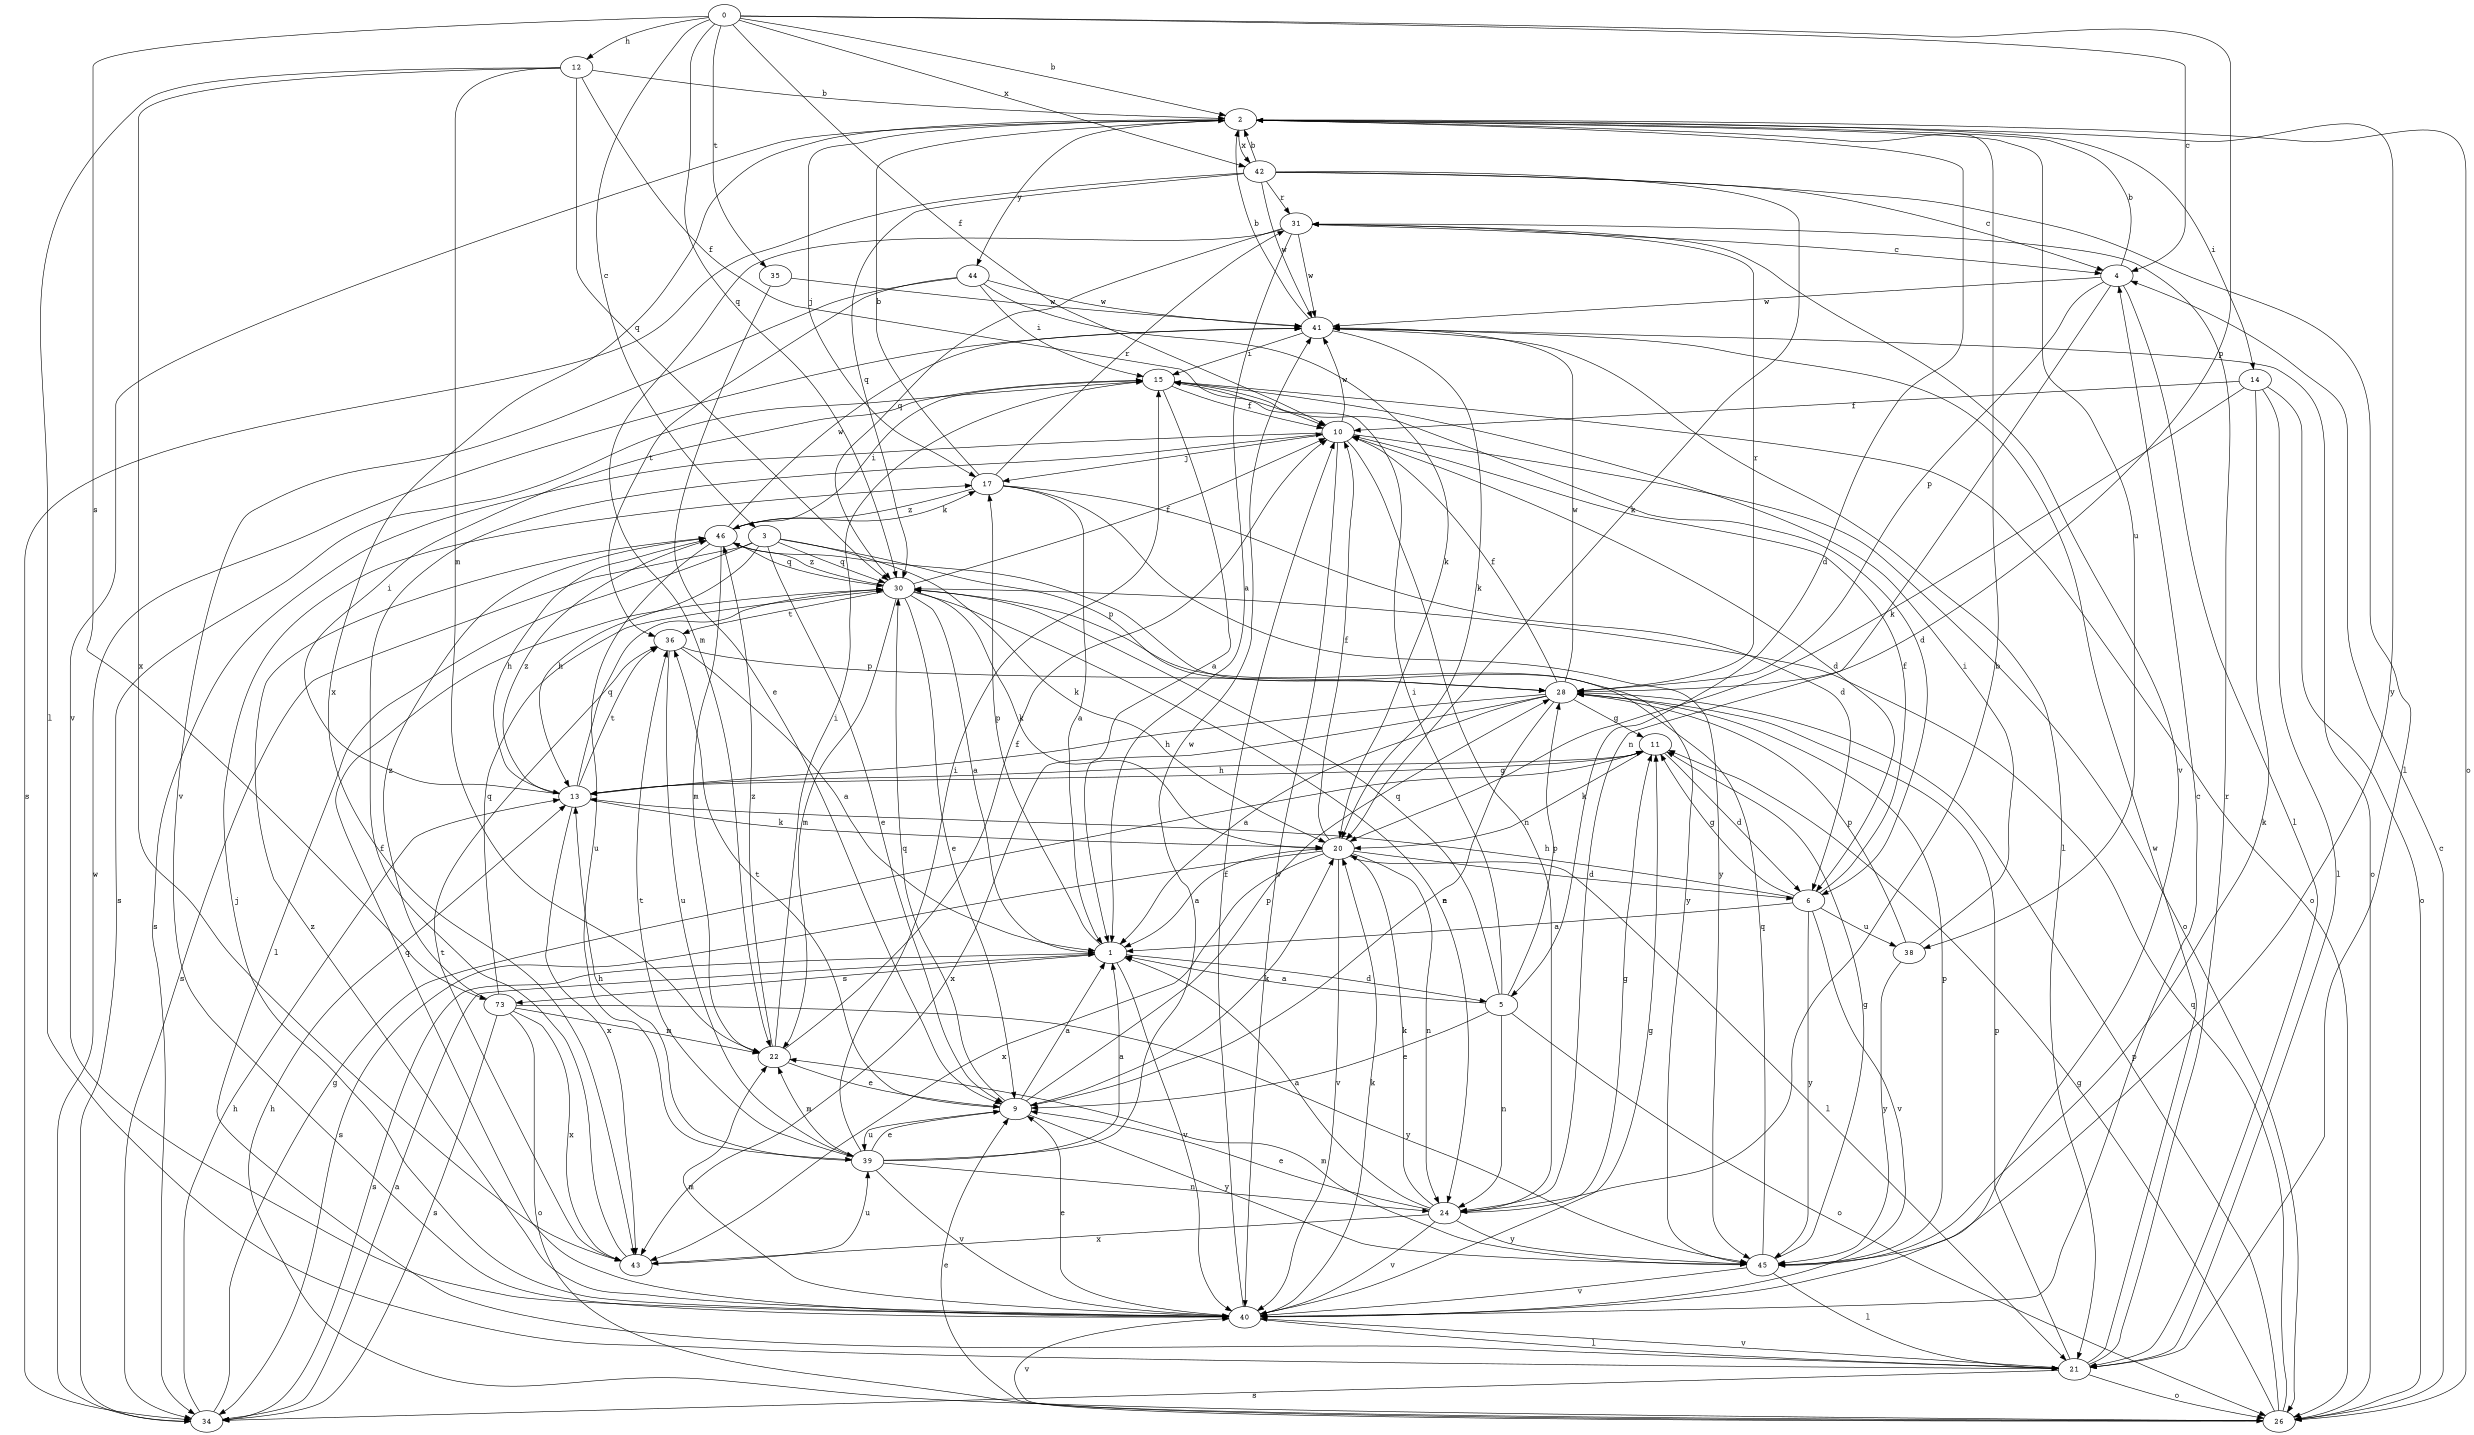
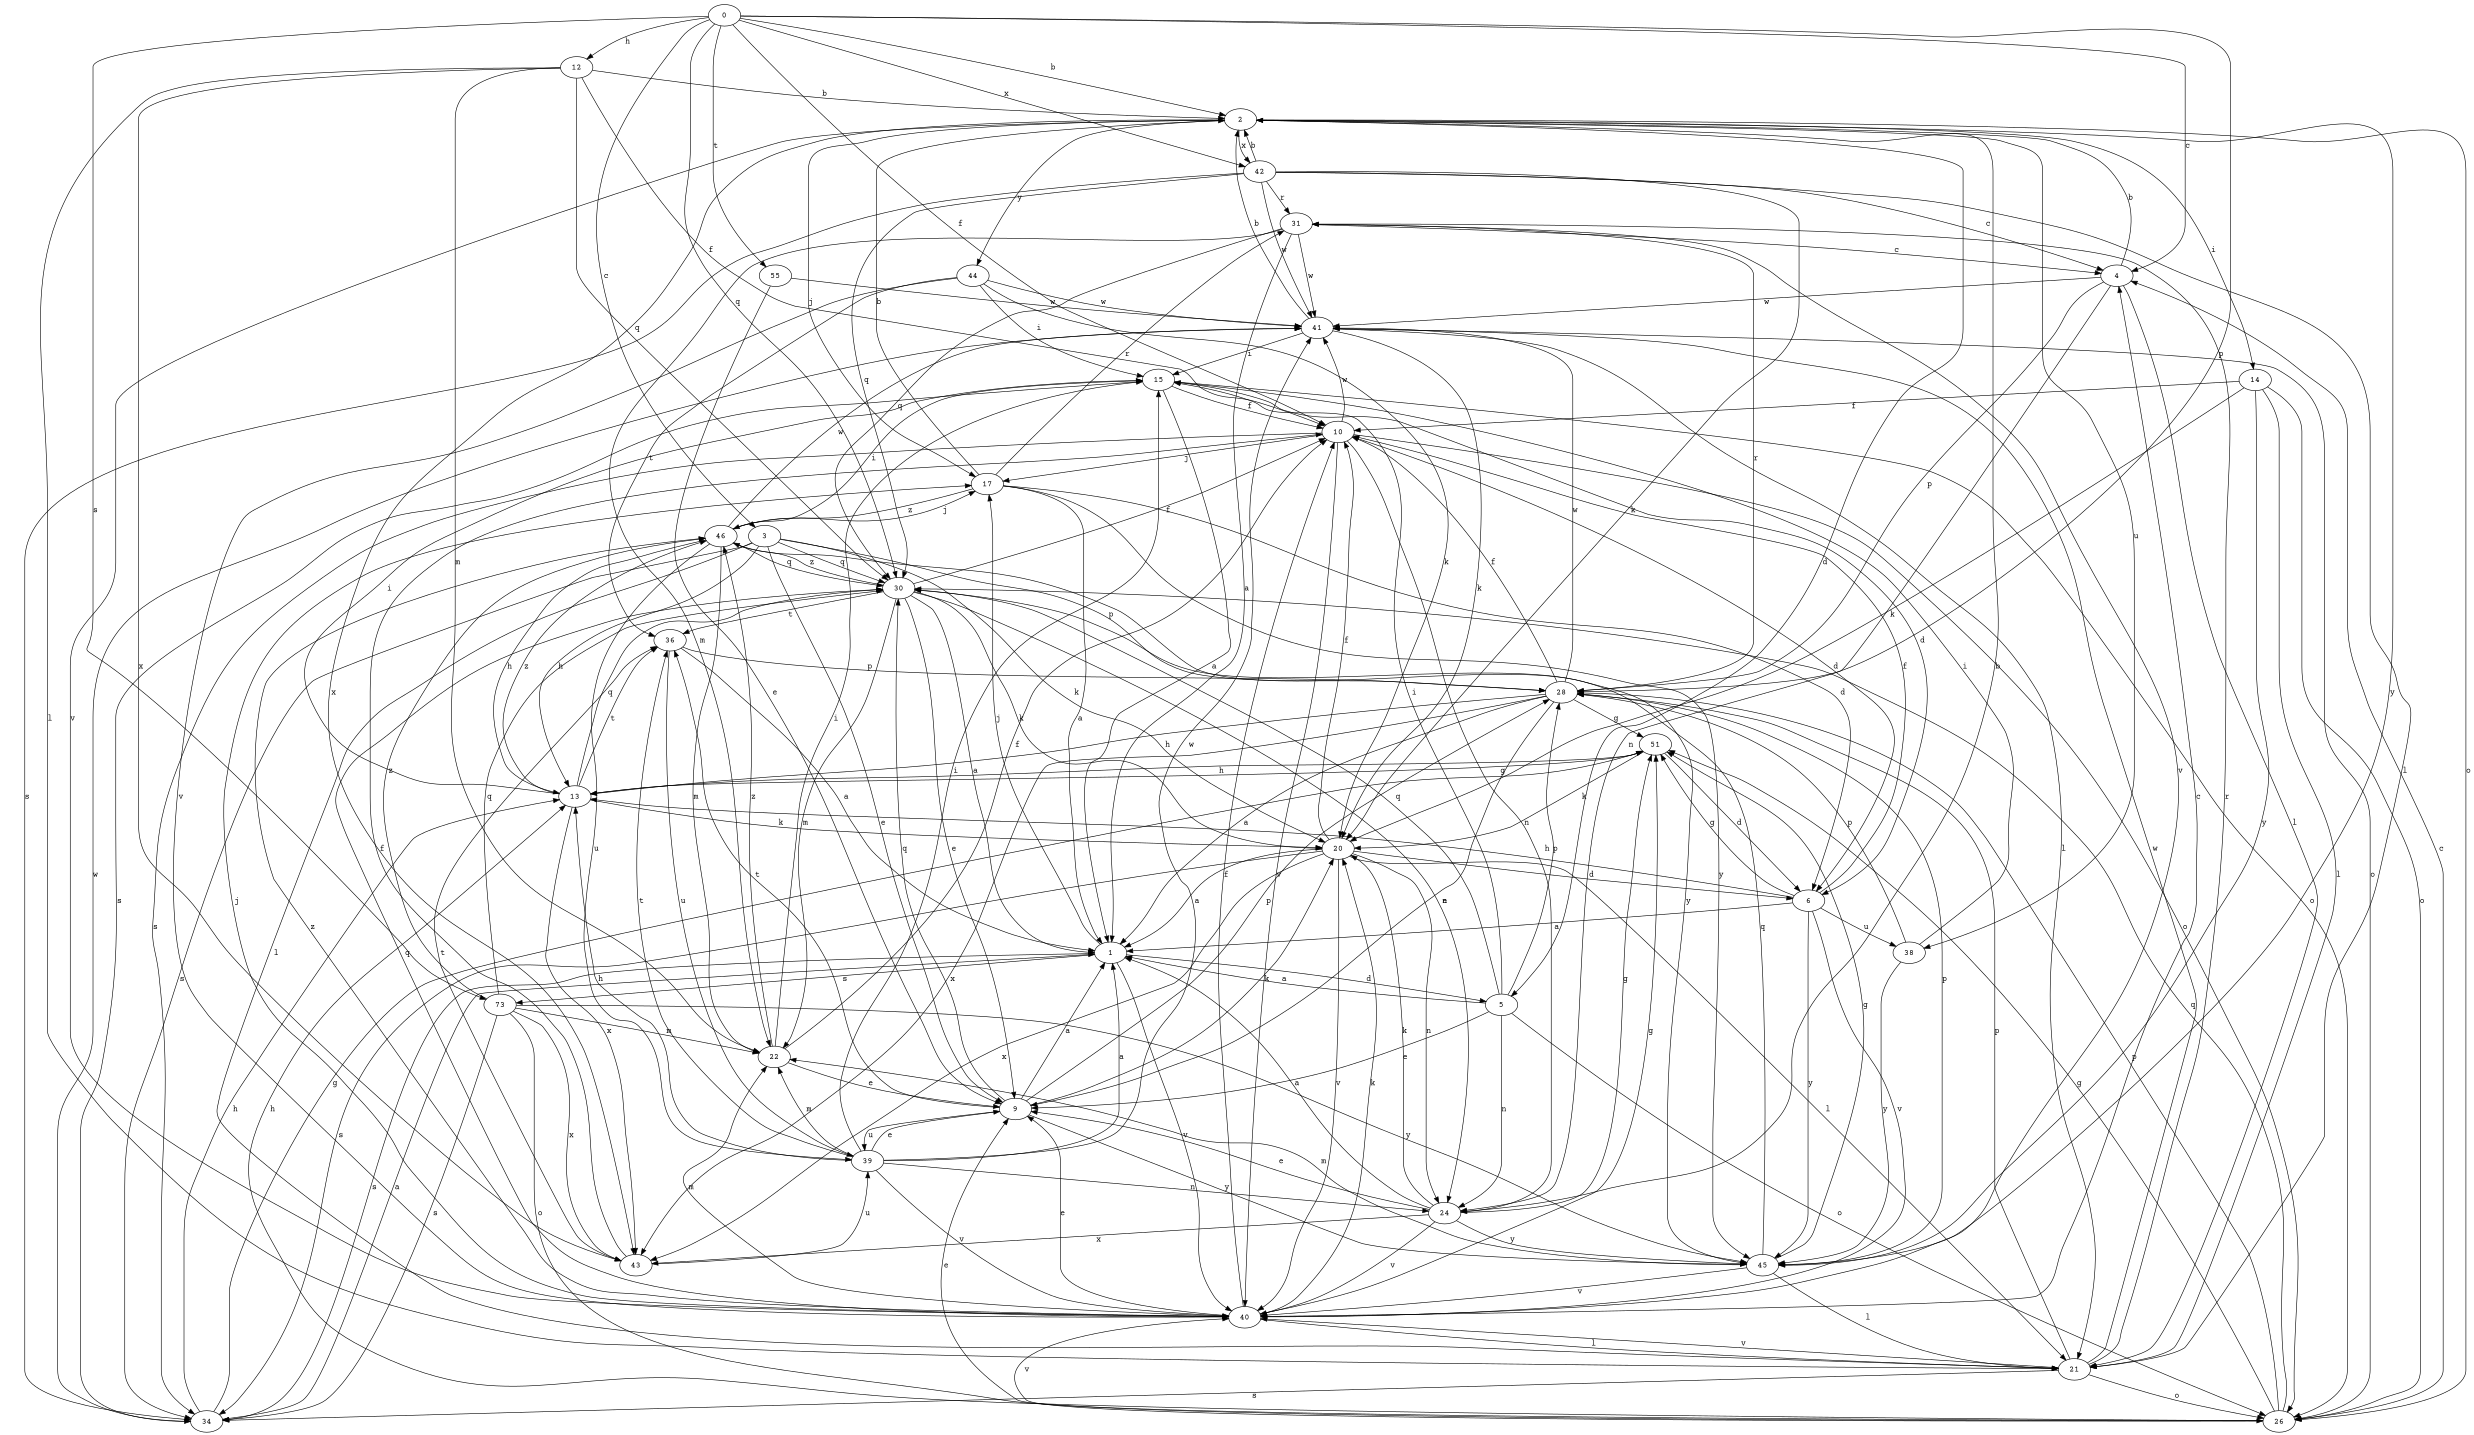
node "35": label "35" -> "55"
edge "46" -> "17": label "k" -> "j"
edge "1" -> "17": label "p" -> "j"
node "11": label "11" -> "51"
edge "14" -> "45": label "k" -> "y"
